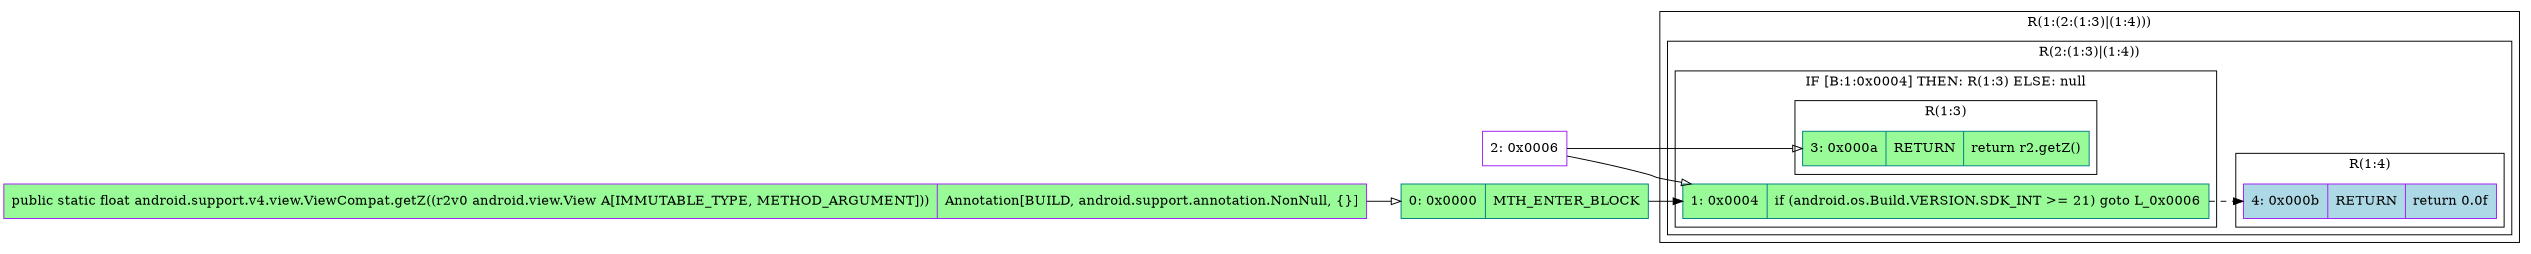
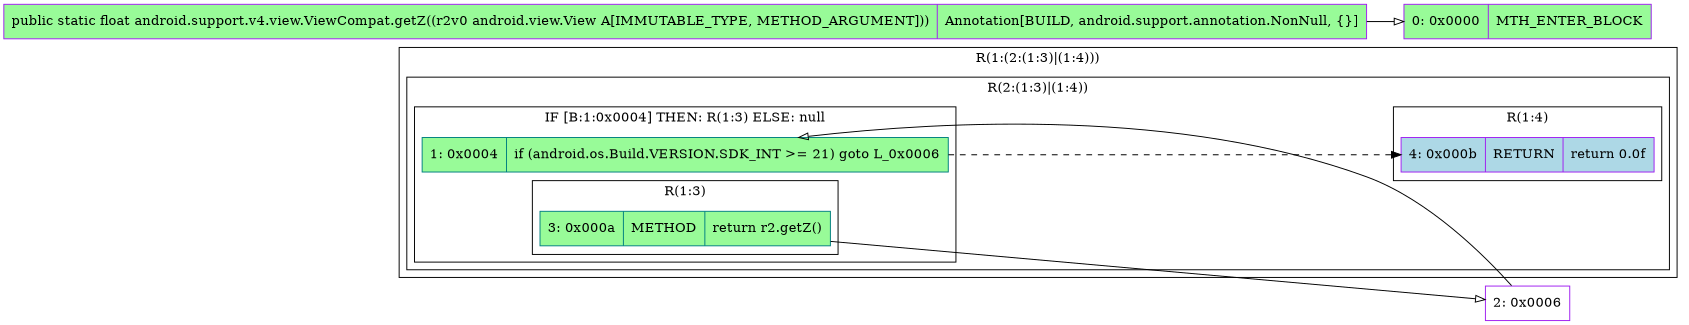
node "3: 0x000a": text "RETURN" -> "METHOD"
edge "2: 0x0006" -> "3: 0x000a": reversed
node "0: 0x0000": color teal -> purple
edge "0: 0x0000" -> "1: 0x0004": removed
